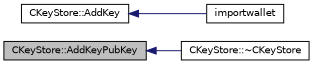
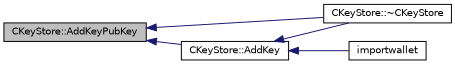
edge "CKeyStore::~CKeyStore" -> "CKeyStore::AddKey": added
edge "CKeyStore::AddKey" -> "CKeyStore::AddKeyPubKey": added
